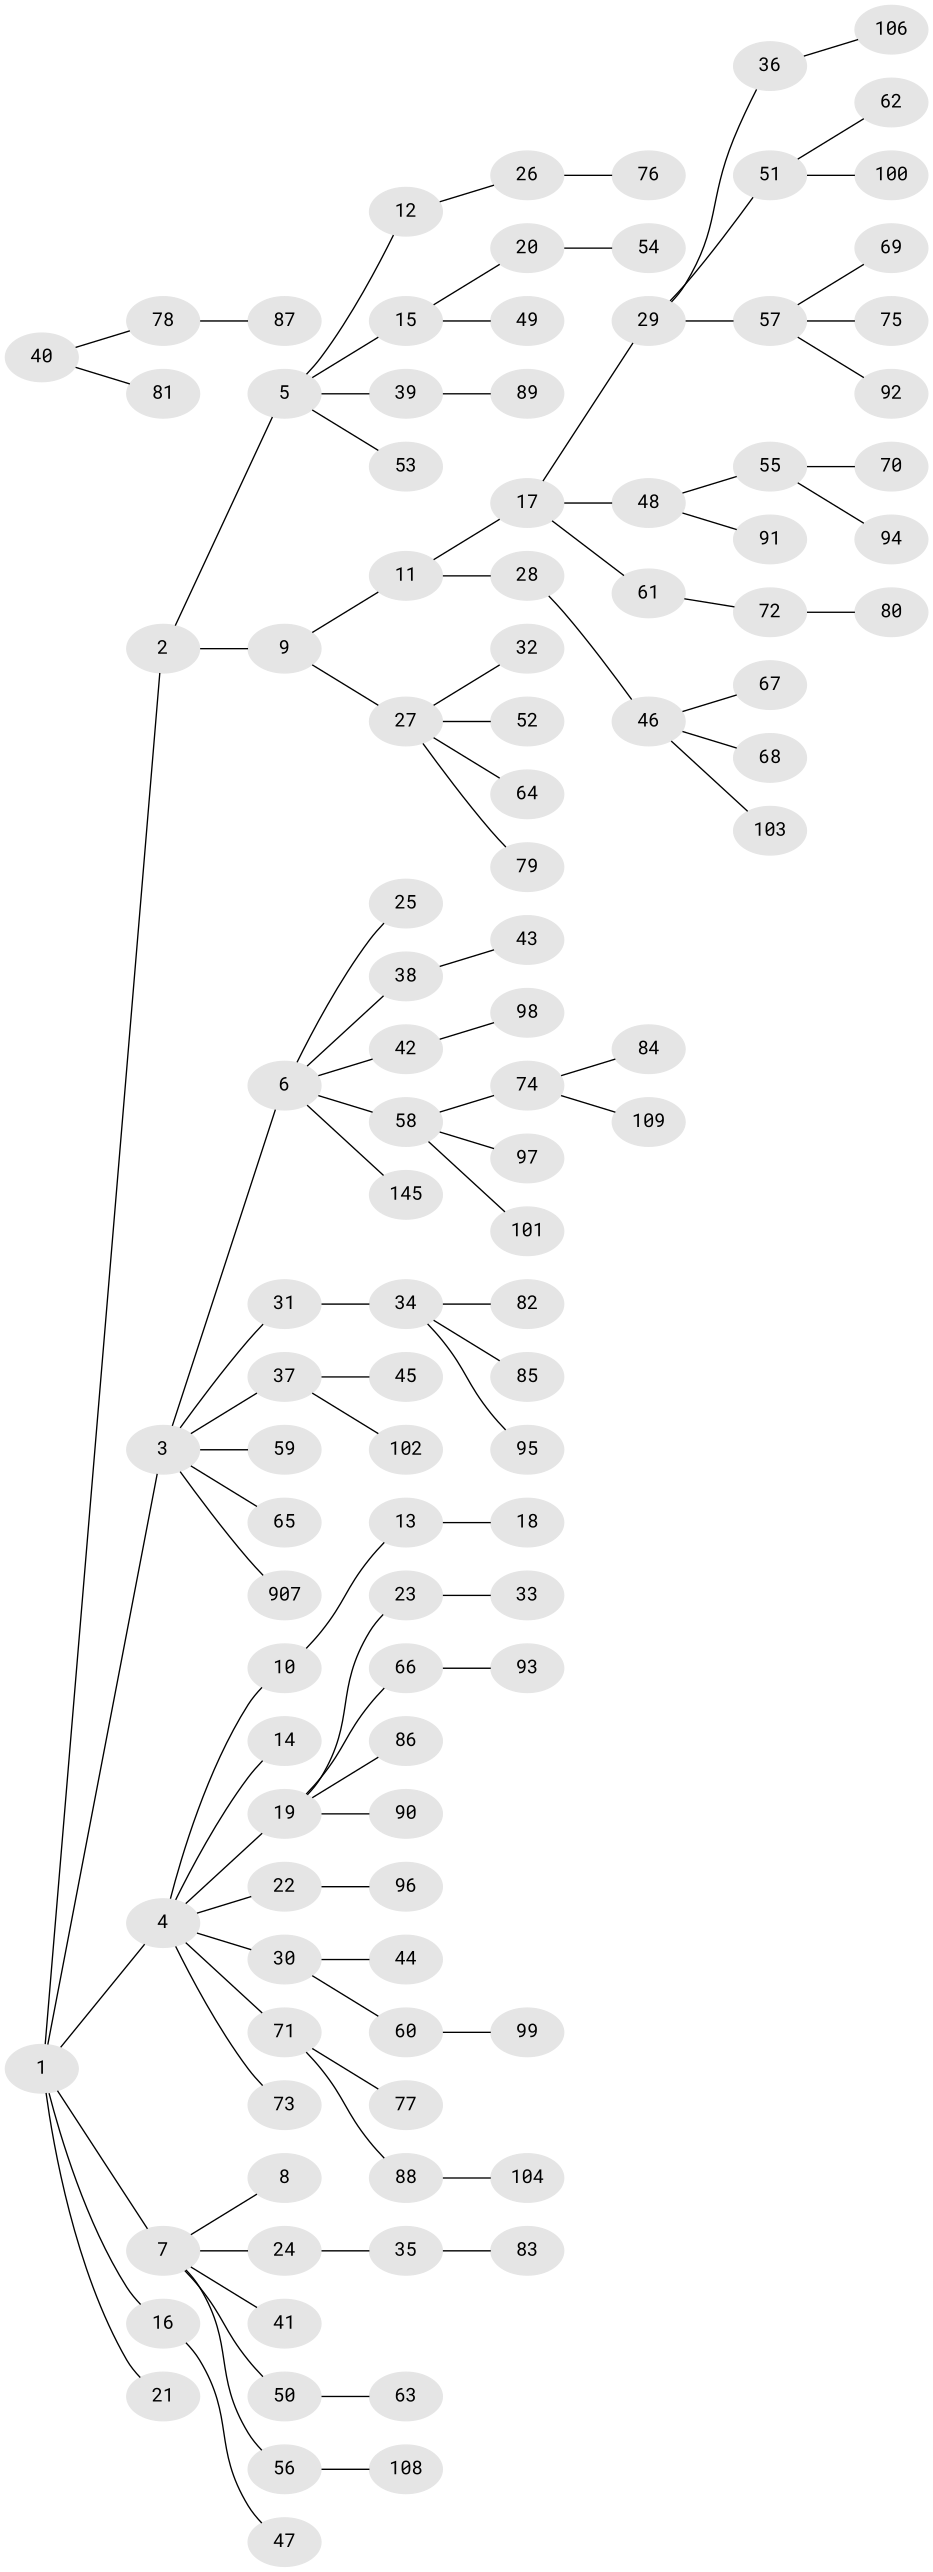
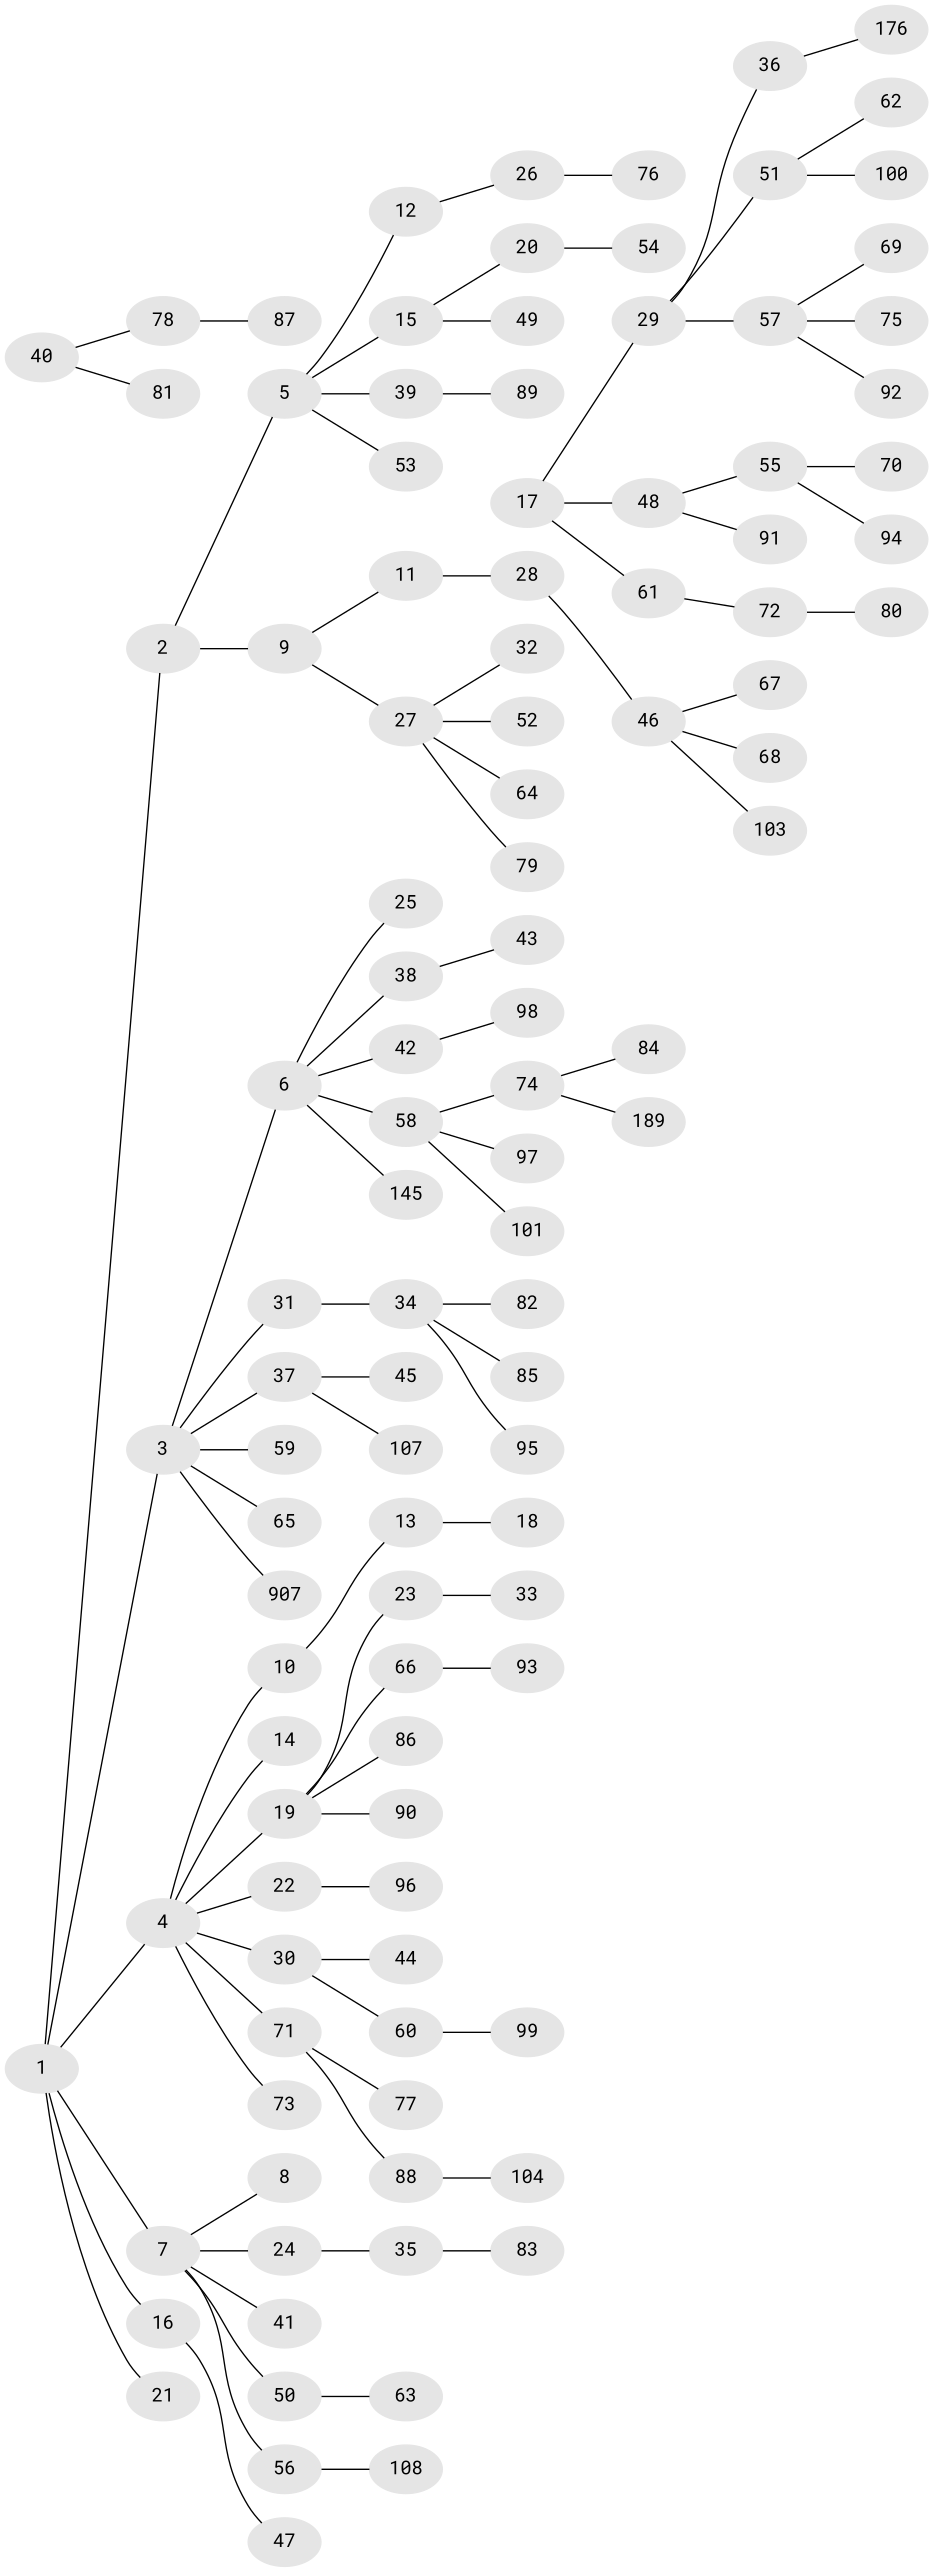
node "106": label "106" -> "176"
edge "17" -- "11": removed
node "109": label "109" -> "189"
node "102": label "102" -> "107"
